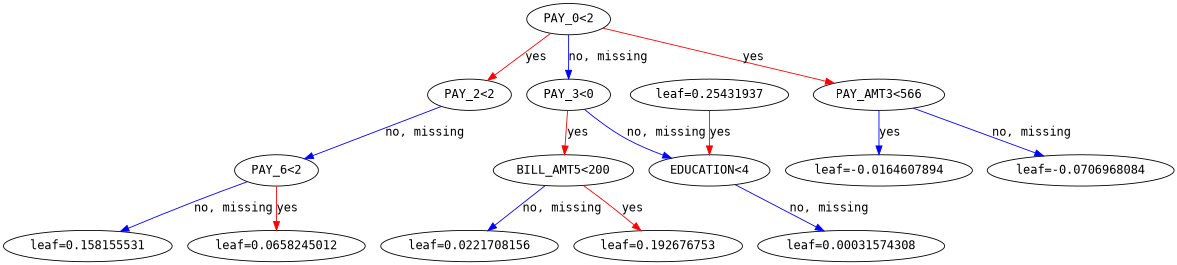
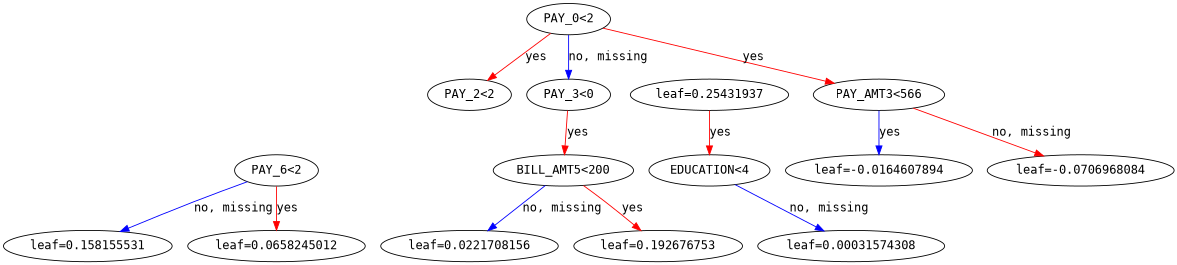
edge "PAY_2<2" -> "PAY_6<2": removed, label "no, missing"
edge "PAY_AMT3<566" -> "leaf=-0.0706968084": color #0000ff -> #ff0000
edge "PAY_3<0" -> "EDUCATION<4": removed, label "no, missing"
